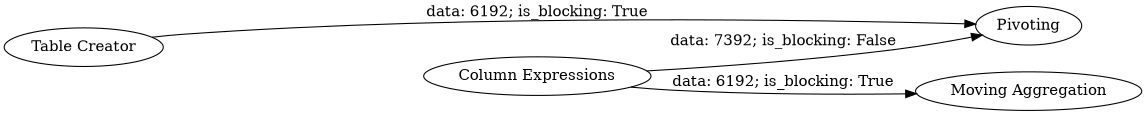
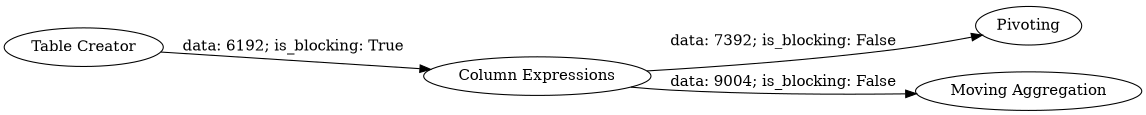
edge "Table Creator" -> "Pivoting": now "Table Creator" -> "Column Expressions"
edge "Column Expressions" -> "Moving Aggregation": label "data: 6192; is_blocking: True" -> "data: 9004; is_blocking: False"
